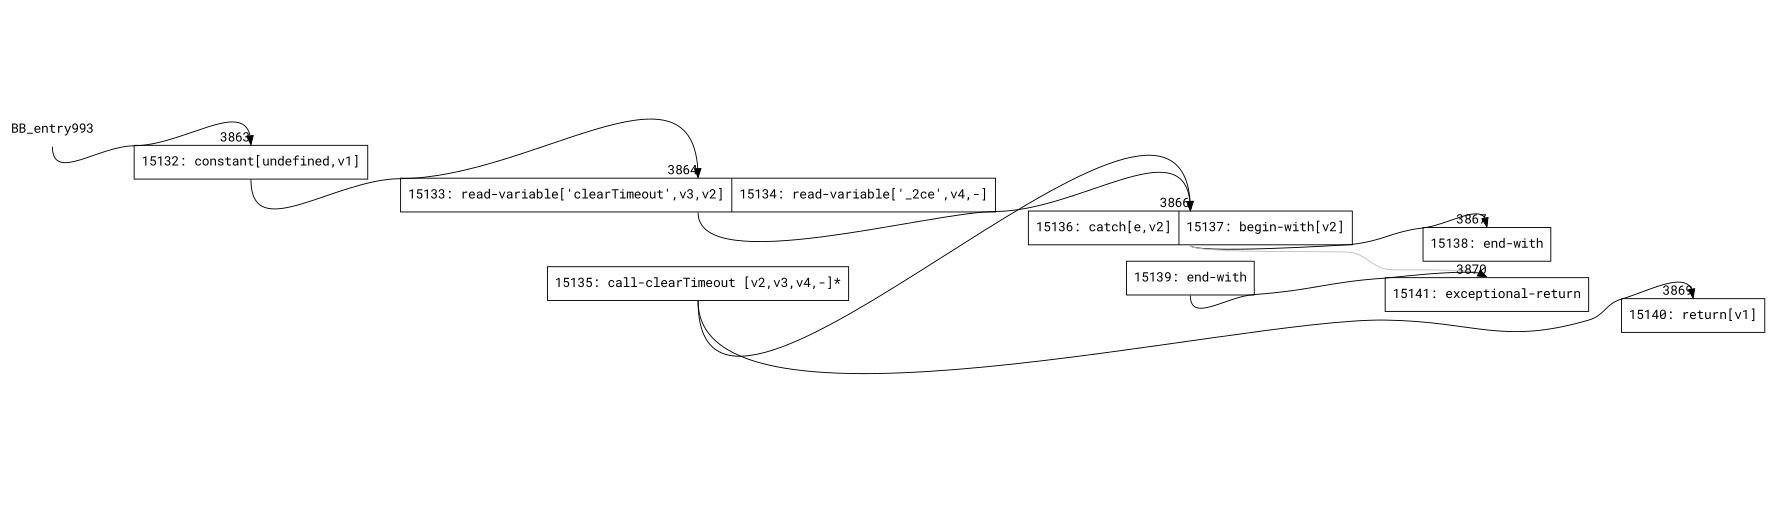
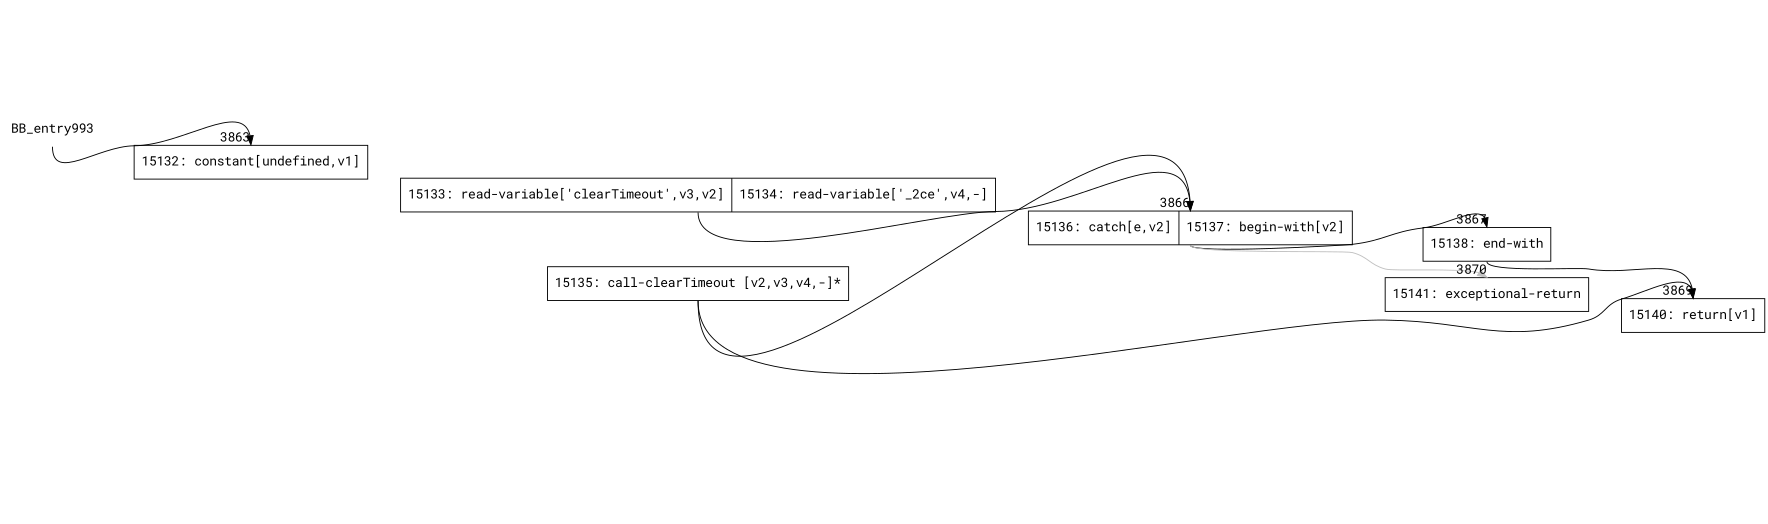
edge "15132: constant[undefined,v1]" -> "15133: read-variable['clearTimeout',v3,v2]": removed
edge "15138: end-with" -> "15140: return[v1]": added
node "15139: end-with": removed
